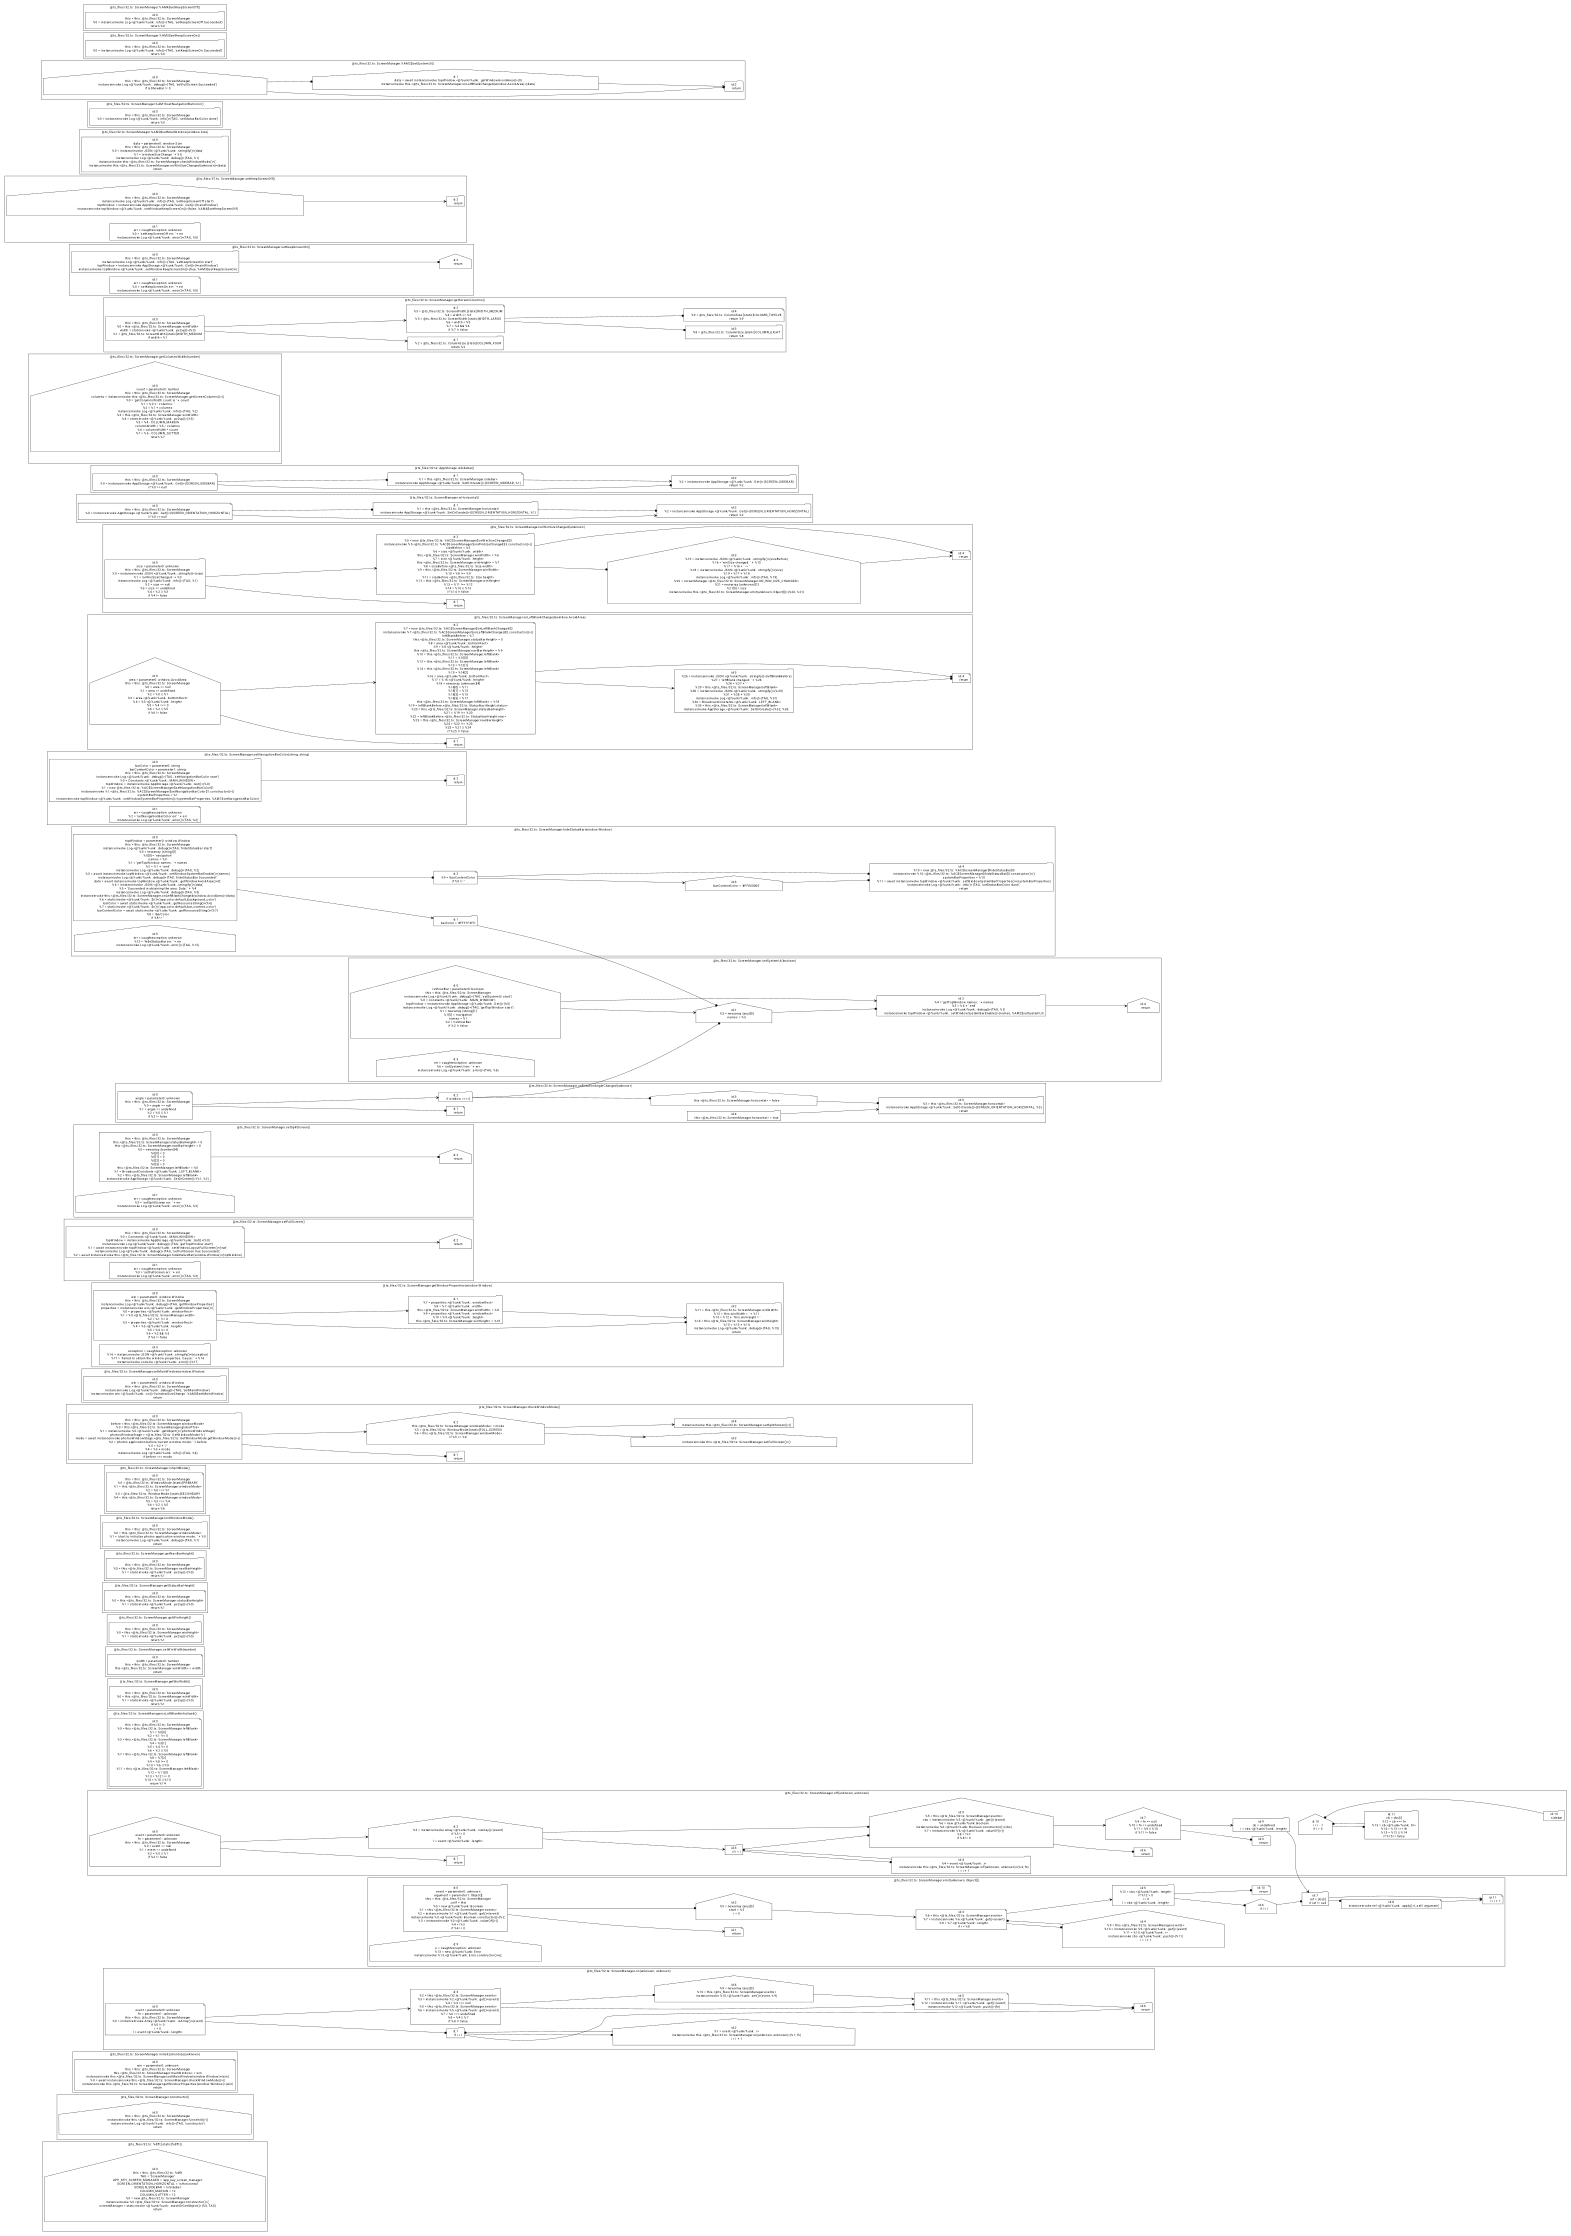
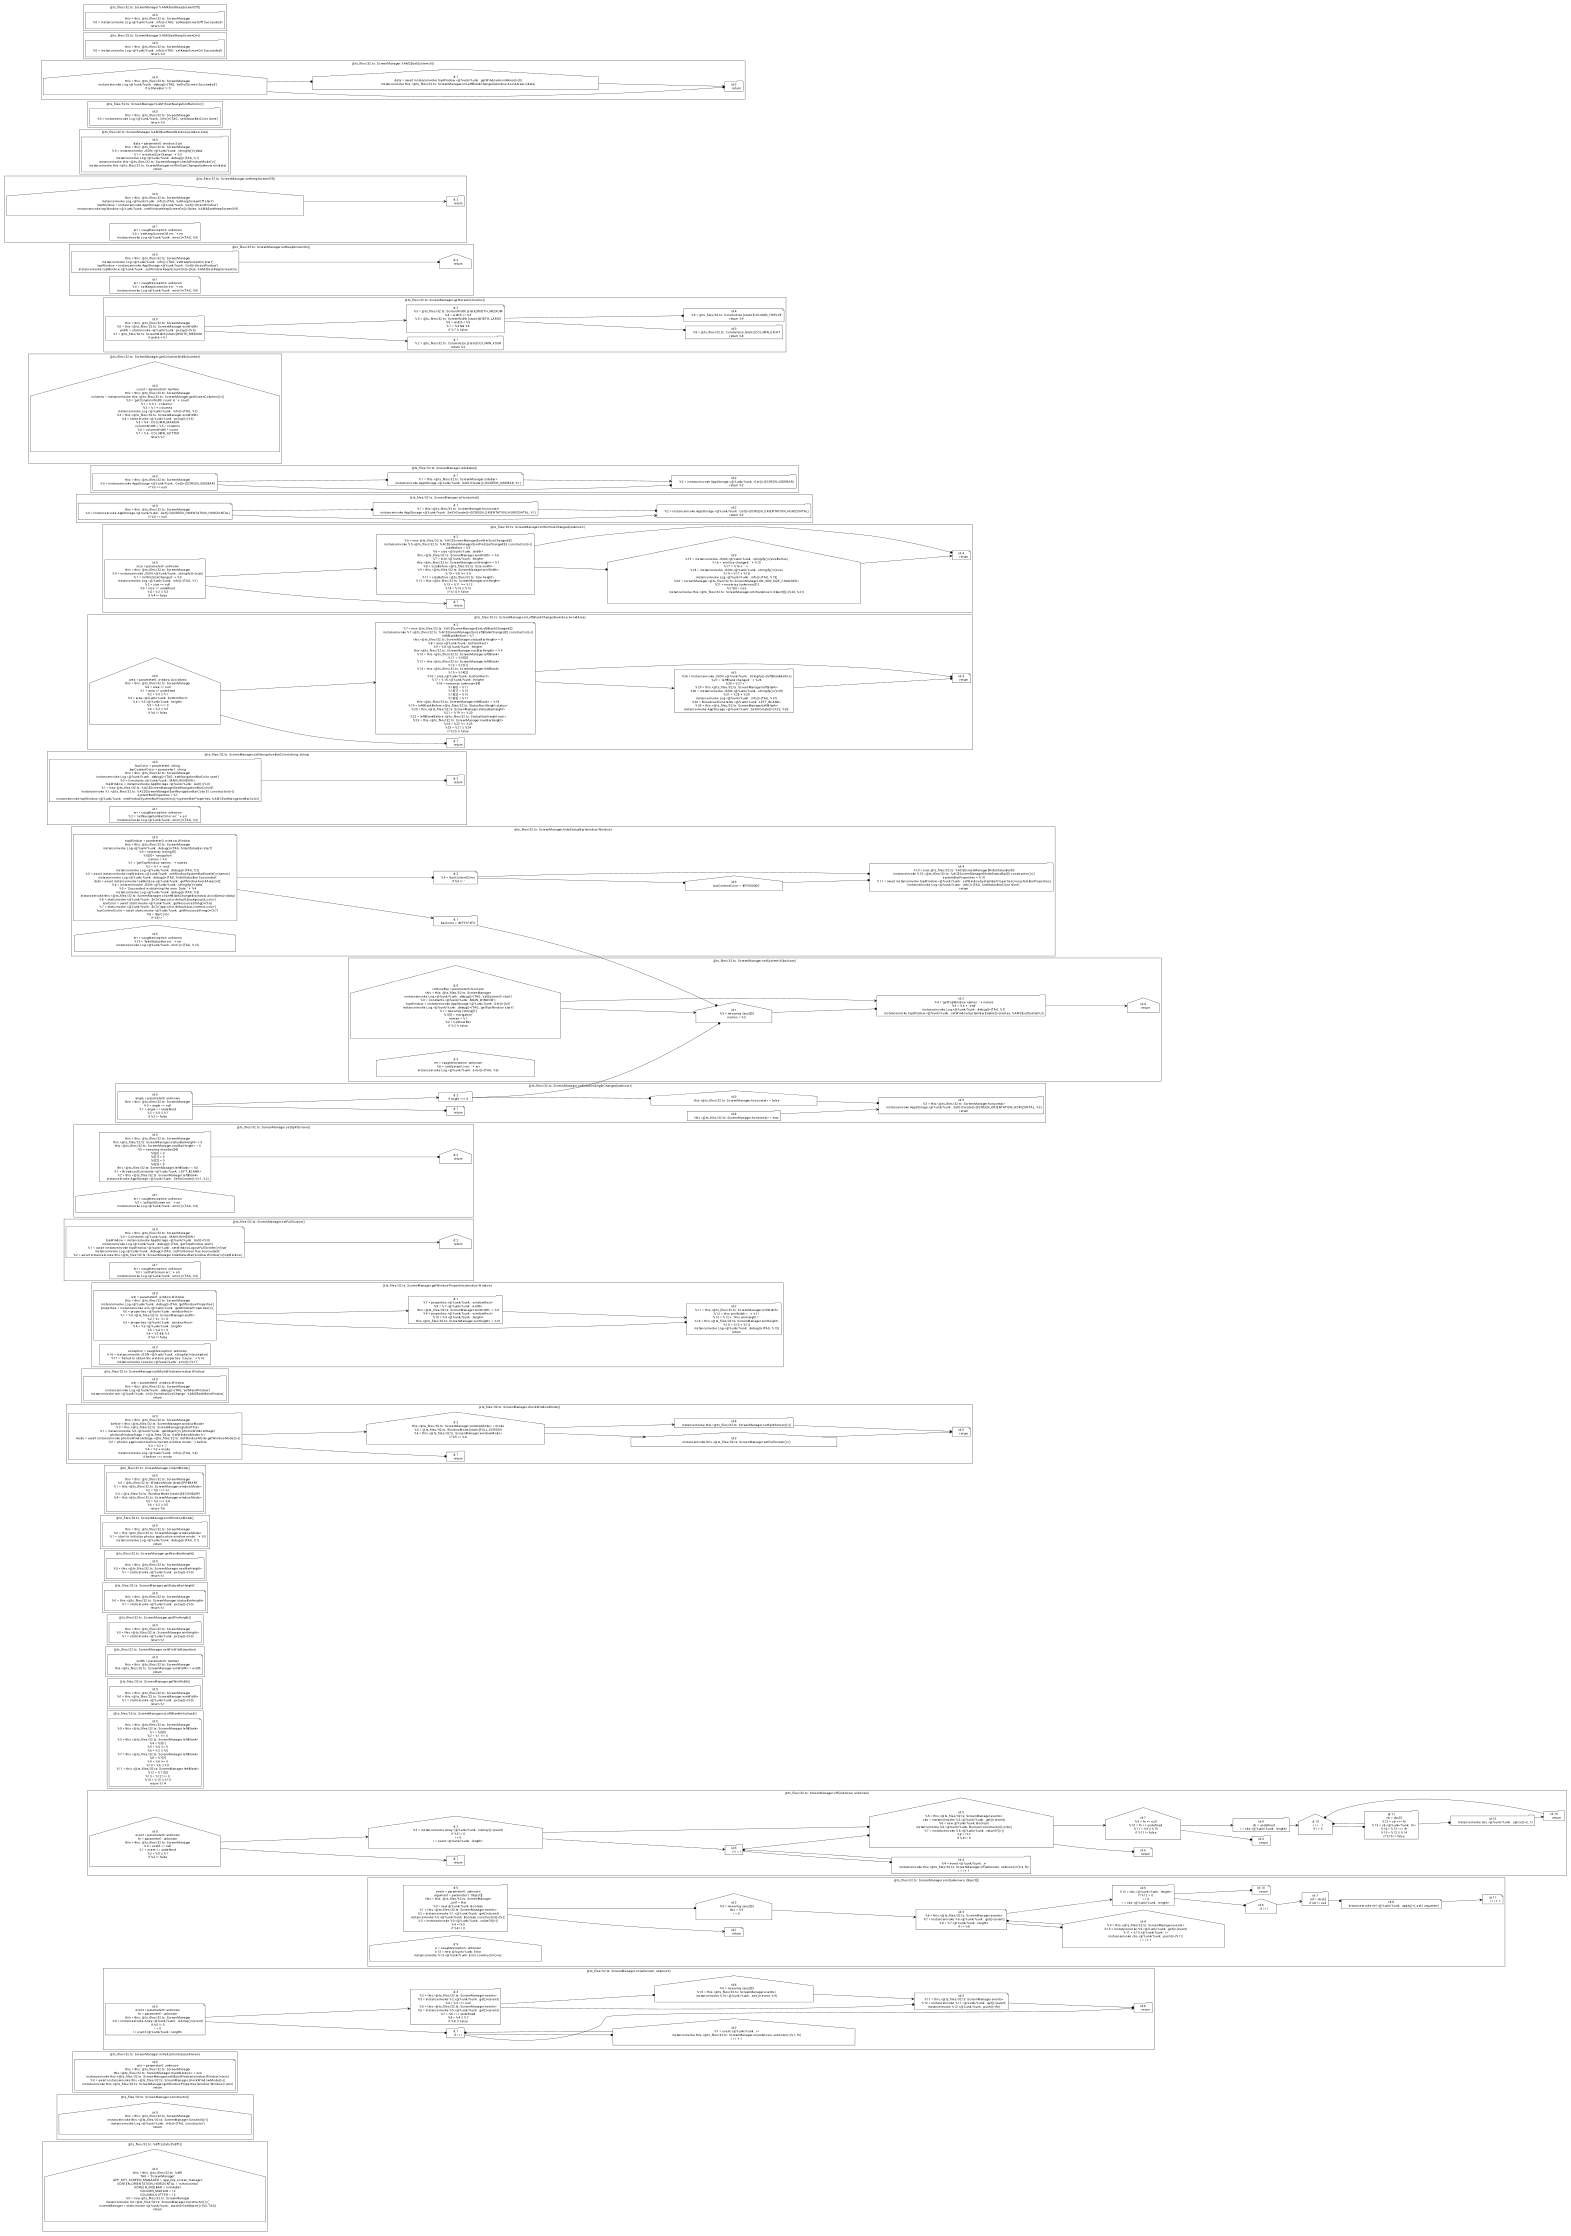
cluster "@ts_files/32.ts: AppStorage.isSidebar()": label "@ts_files/32.ts: AppStorage.isSidebar()" -> "@ts_files/32.ts: ScreenManager.isSidebar()"
edge "id:2 %9 = !barContentColor if %9 != ''" -> "id:3 barContentColor = '#FF000000'": arrowhead vee -> dot
node "id:2 if window === 0": label "id:2 if window === 0" -> "id:2 if angle === 0"
node "id:5 return": added
node "id:13 sidebar": label "id:13 sidebar" -> "id:13 return"
node "id:12 instanceinvoke cbs.<@%unk/%unk: .splice()>(i, 1)": added
edge "id:9 cb = undefined i = cbs.<@%unk/%unk: .length>" -> "id:7 ref = cbs[i] if ref != null": now "id:9 cb = undefined i = cbs.<@%unk/%unk: .length>" -> "id:10 i = i - 1 if i > 0"
edge "id:7 ref = cbs[i] if ref != null" -> "id:11 i = i + 1": removed
edge "id:6 if i < l" -> "id:7 ref = cbs[i] if ref != null": arrowhead dot -> vee
node "id:2 %5 = newarray (any)[0] start = %5 i = 0": label "id:2 %5 = newarray (any)[0] start = %5 i = 0" -> "id:2 %5 = newarray (any)[0] cbs = %5 i = 0"
